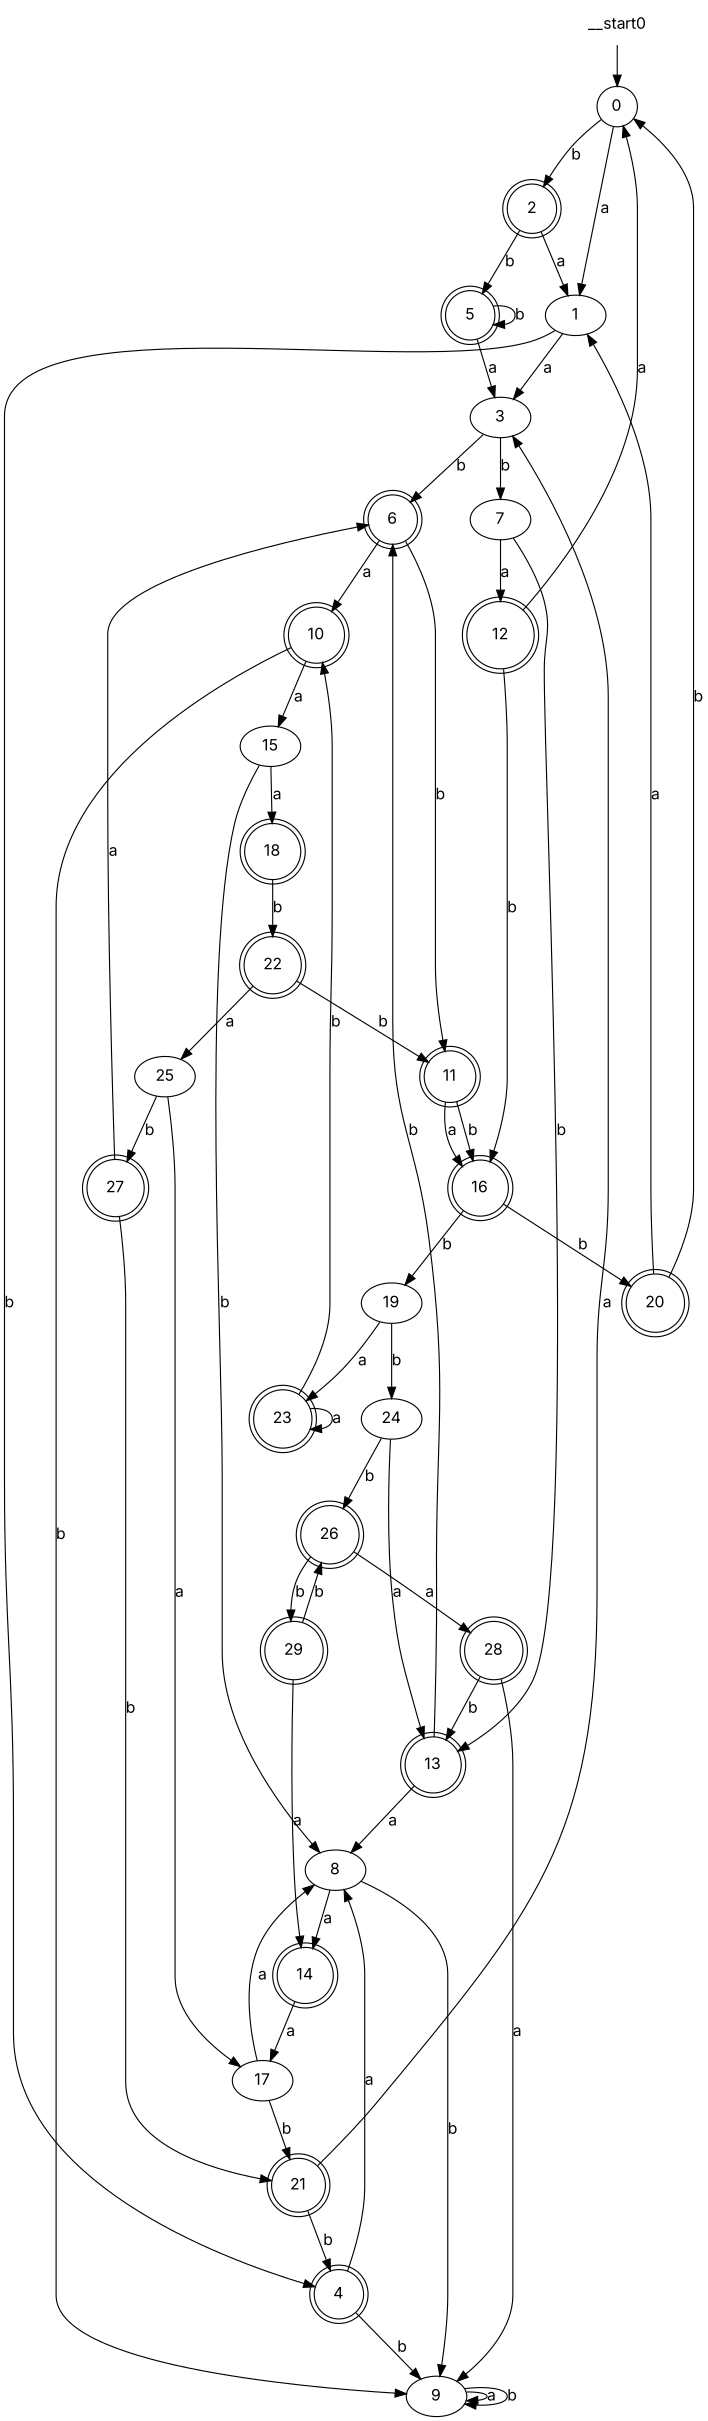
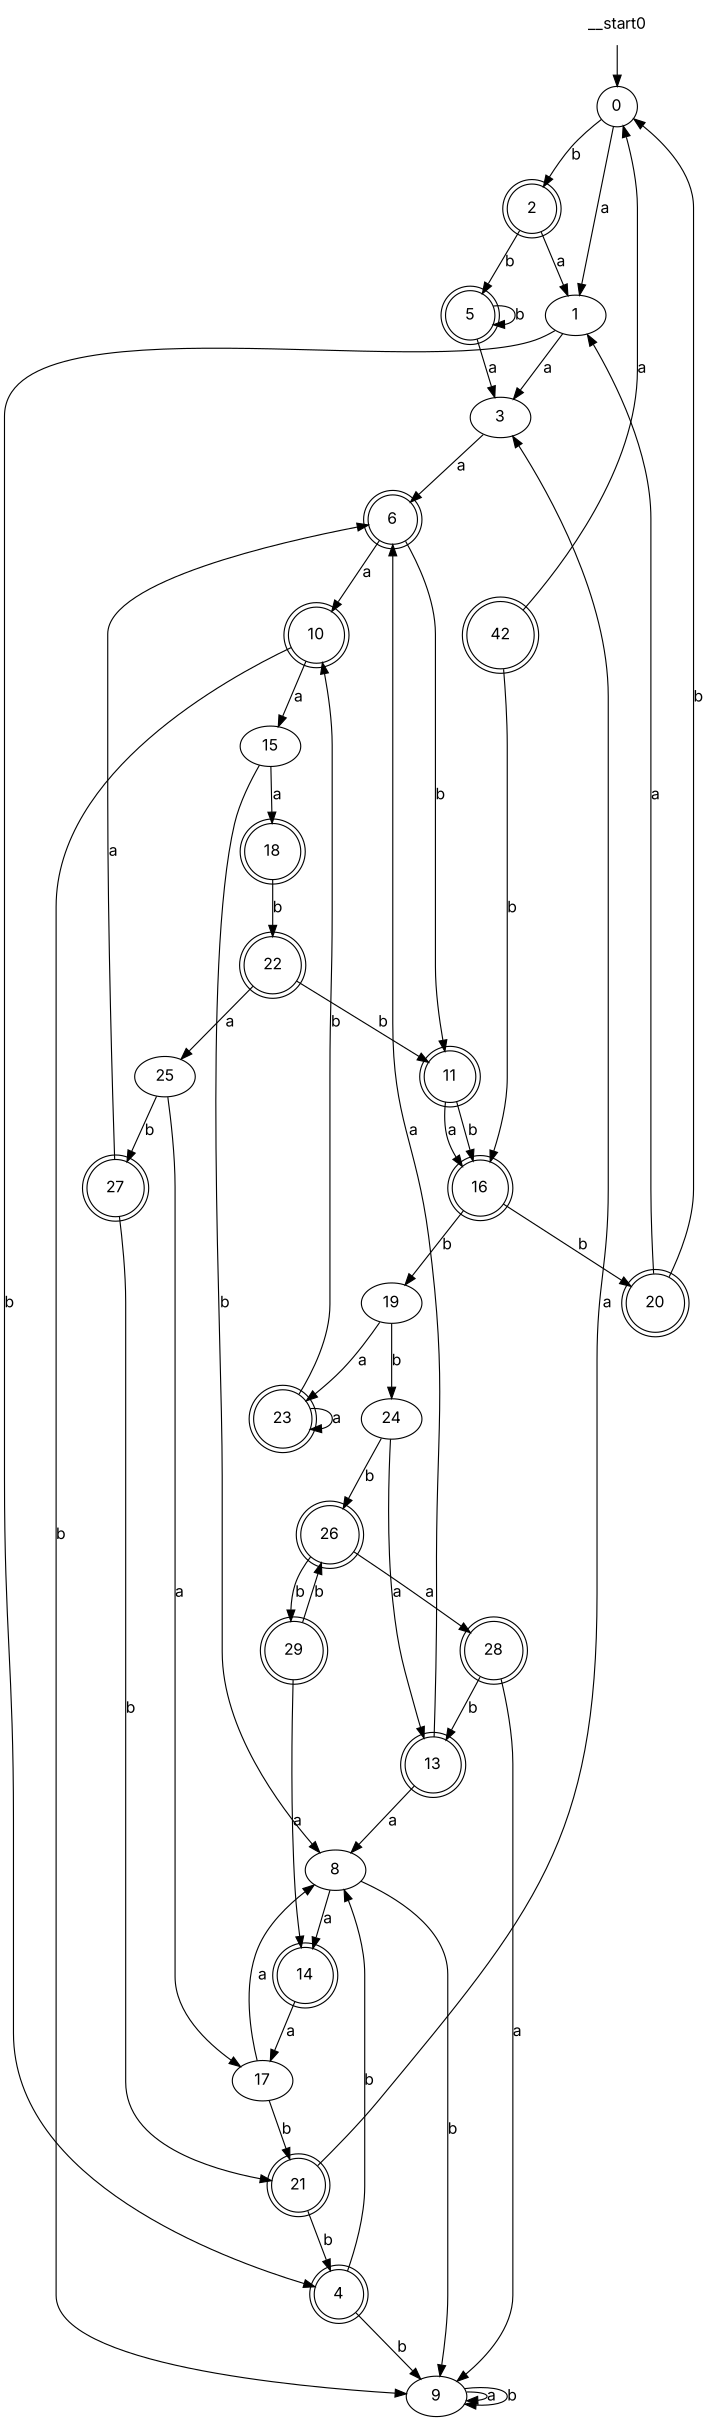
edge "3" -> "6": label "b" -> "a"
node "7": removed
node "12": label "12" -> "42"
edge "13" -> "6": label "b" -> "a"
edge "4" -> "8": label "a" -> "b"
